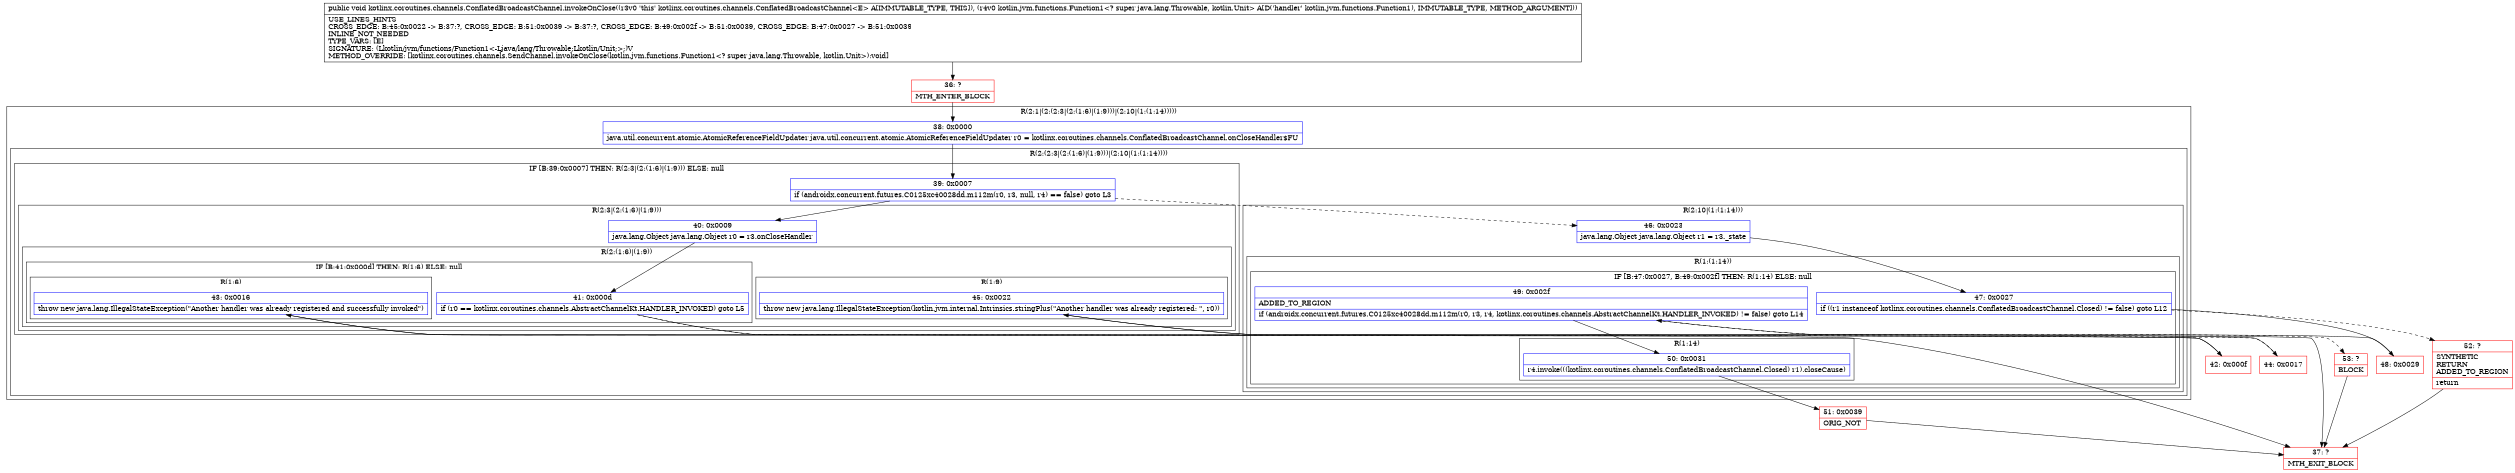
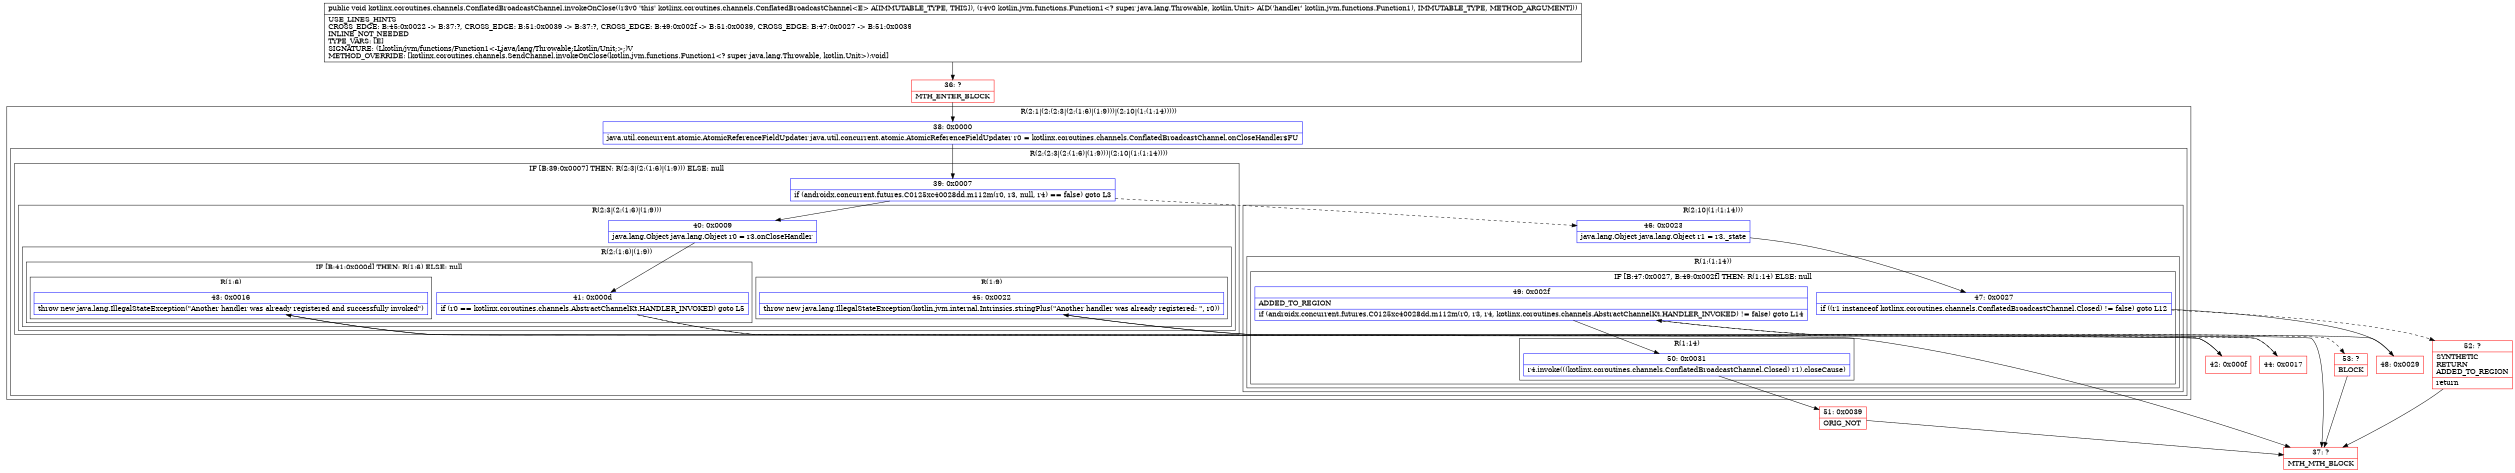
node "37: ?": text "MTH_EXIT_BLOCK" -> "MTH_MTH_BLOCK"
